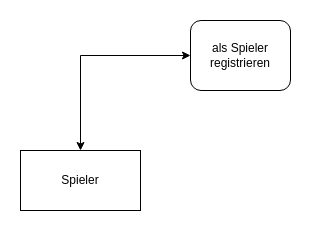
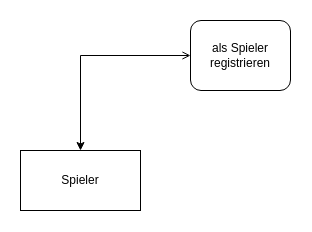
edge "als Spieler registrieren" -- "Spieler": arrowhead classic -> open
